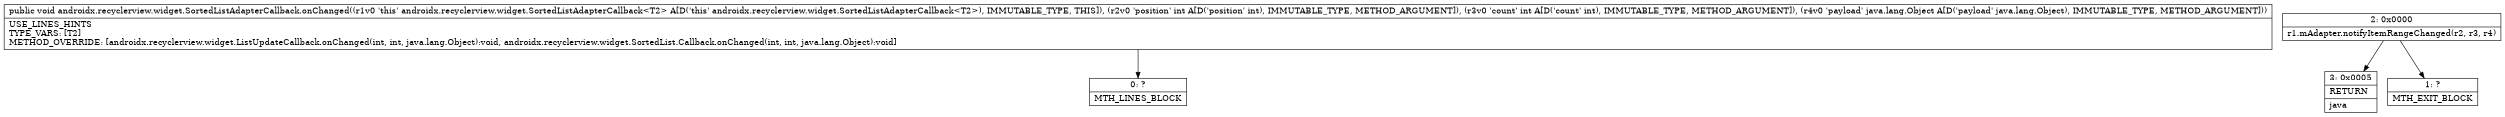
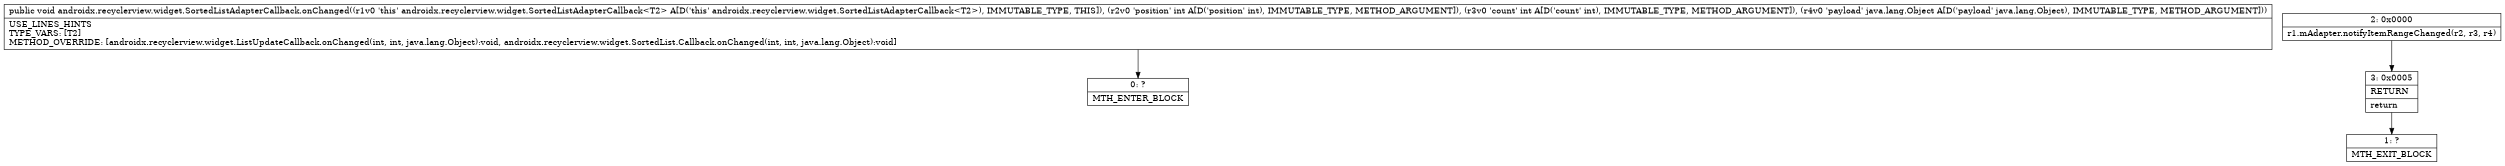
edge "2: 0x0000" -> "1: ?": now "3: 0x0005" -> "1: ?"
node "0: ?": text "MTH_LINES_BLOCK" -> "MTH_ENTER_BLOCK"
node "3: 0x0005": text "java" -> "return"
